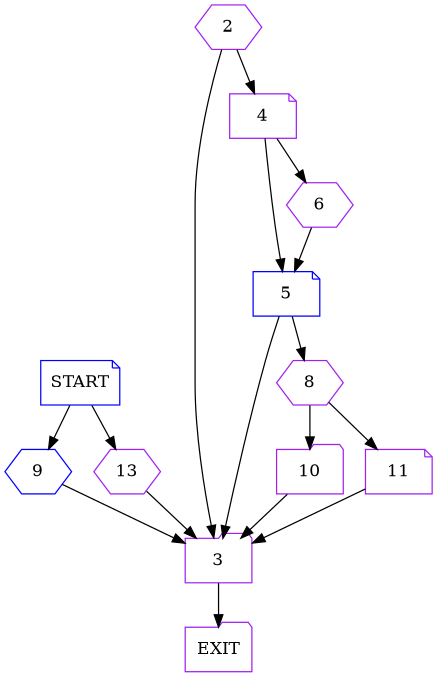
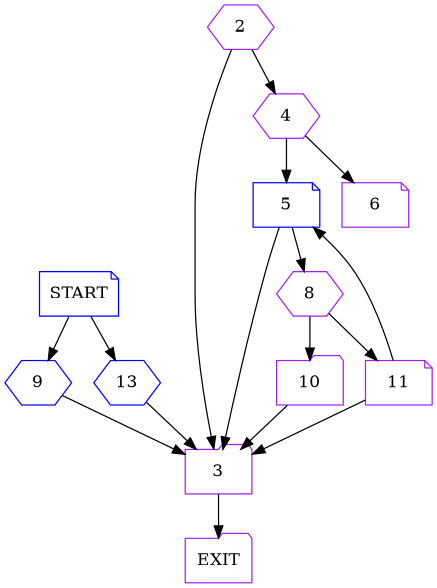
node "4": shape note -> hexagon
node "6": shape hexagon -> note
edge "6" -> "5": now "11" -> "5"
node "13": color purple -> blue
